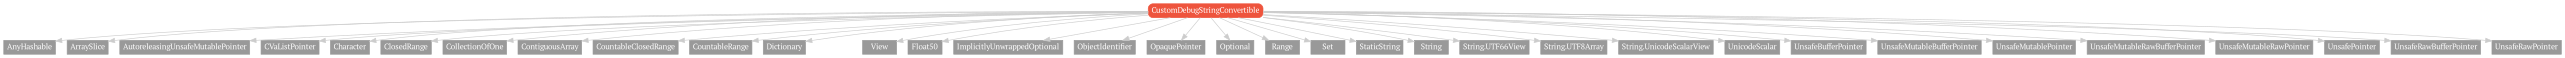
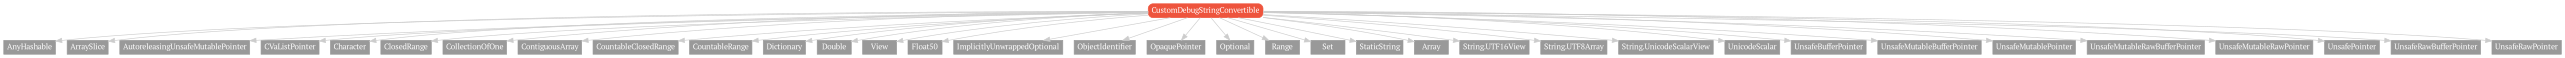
node "Double": added
node "String": label "String" -> "Array"
node "String.UTF66View": label "String.UTF66View" -> "String.UTF16View"
